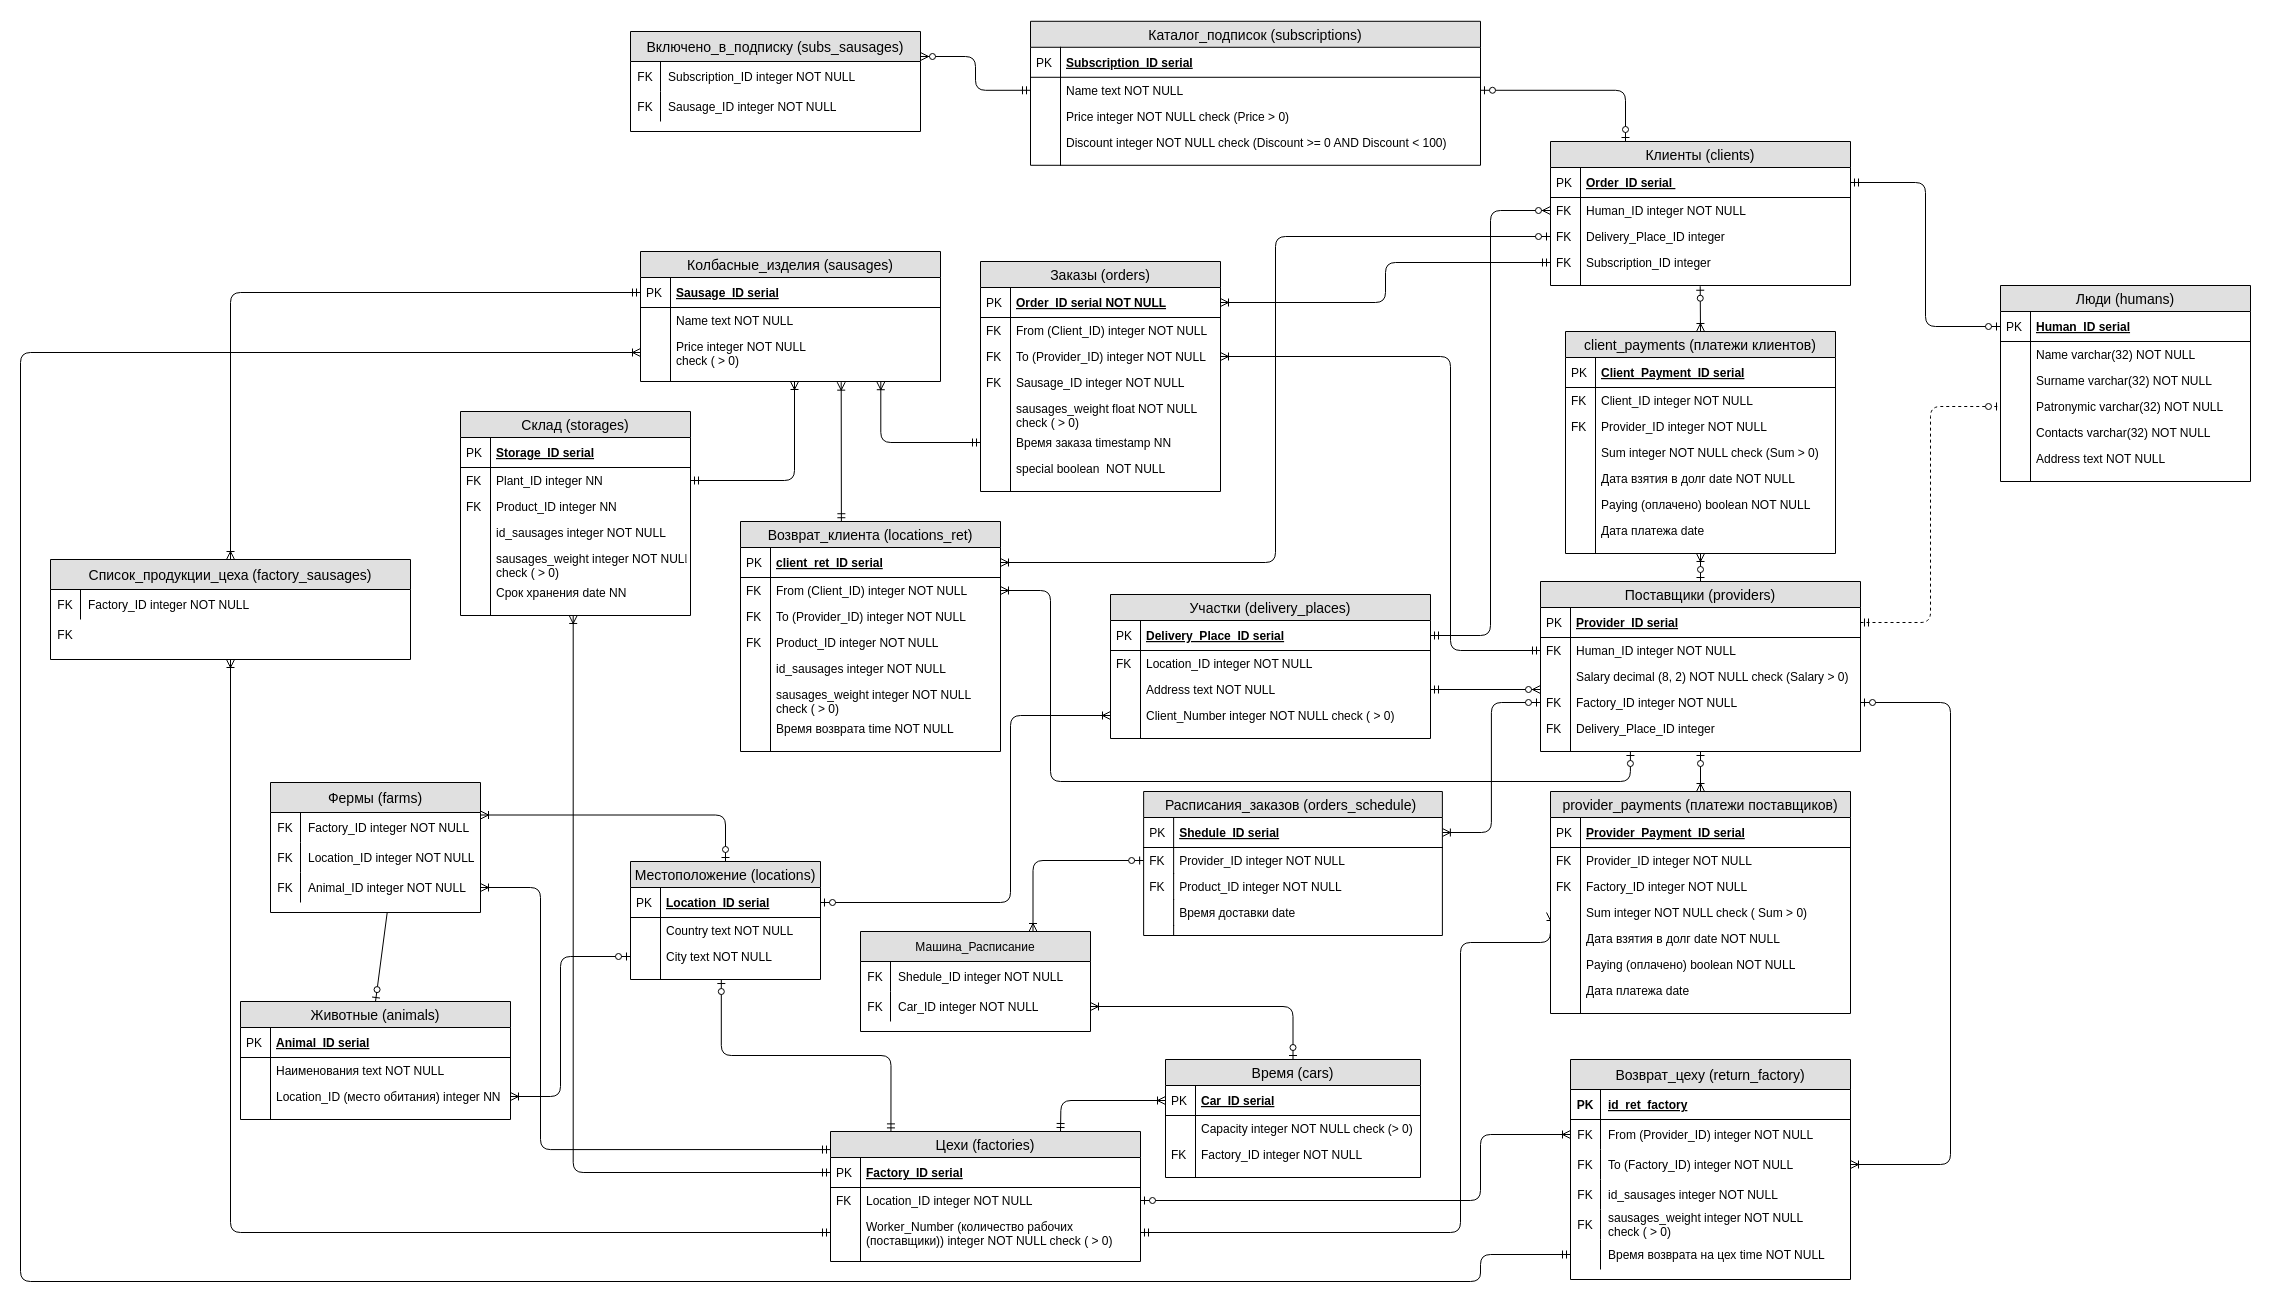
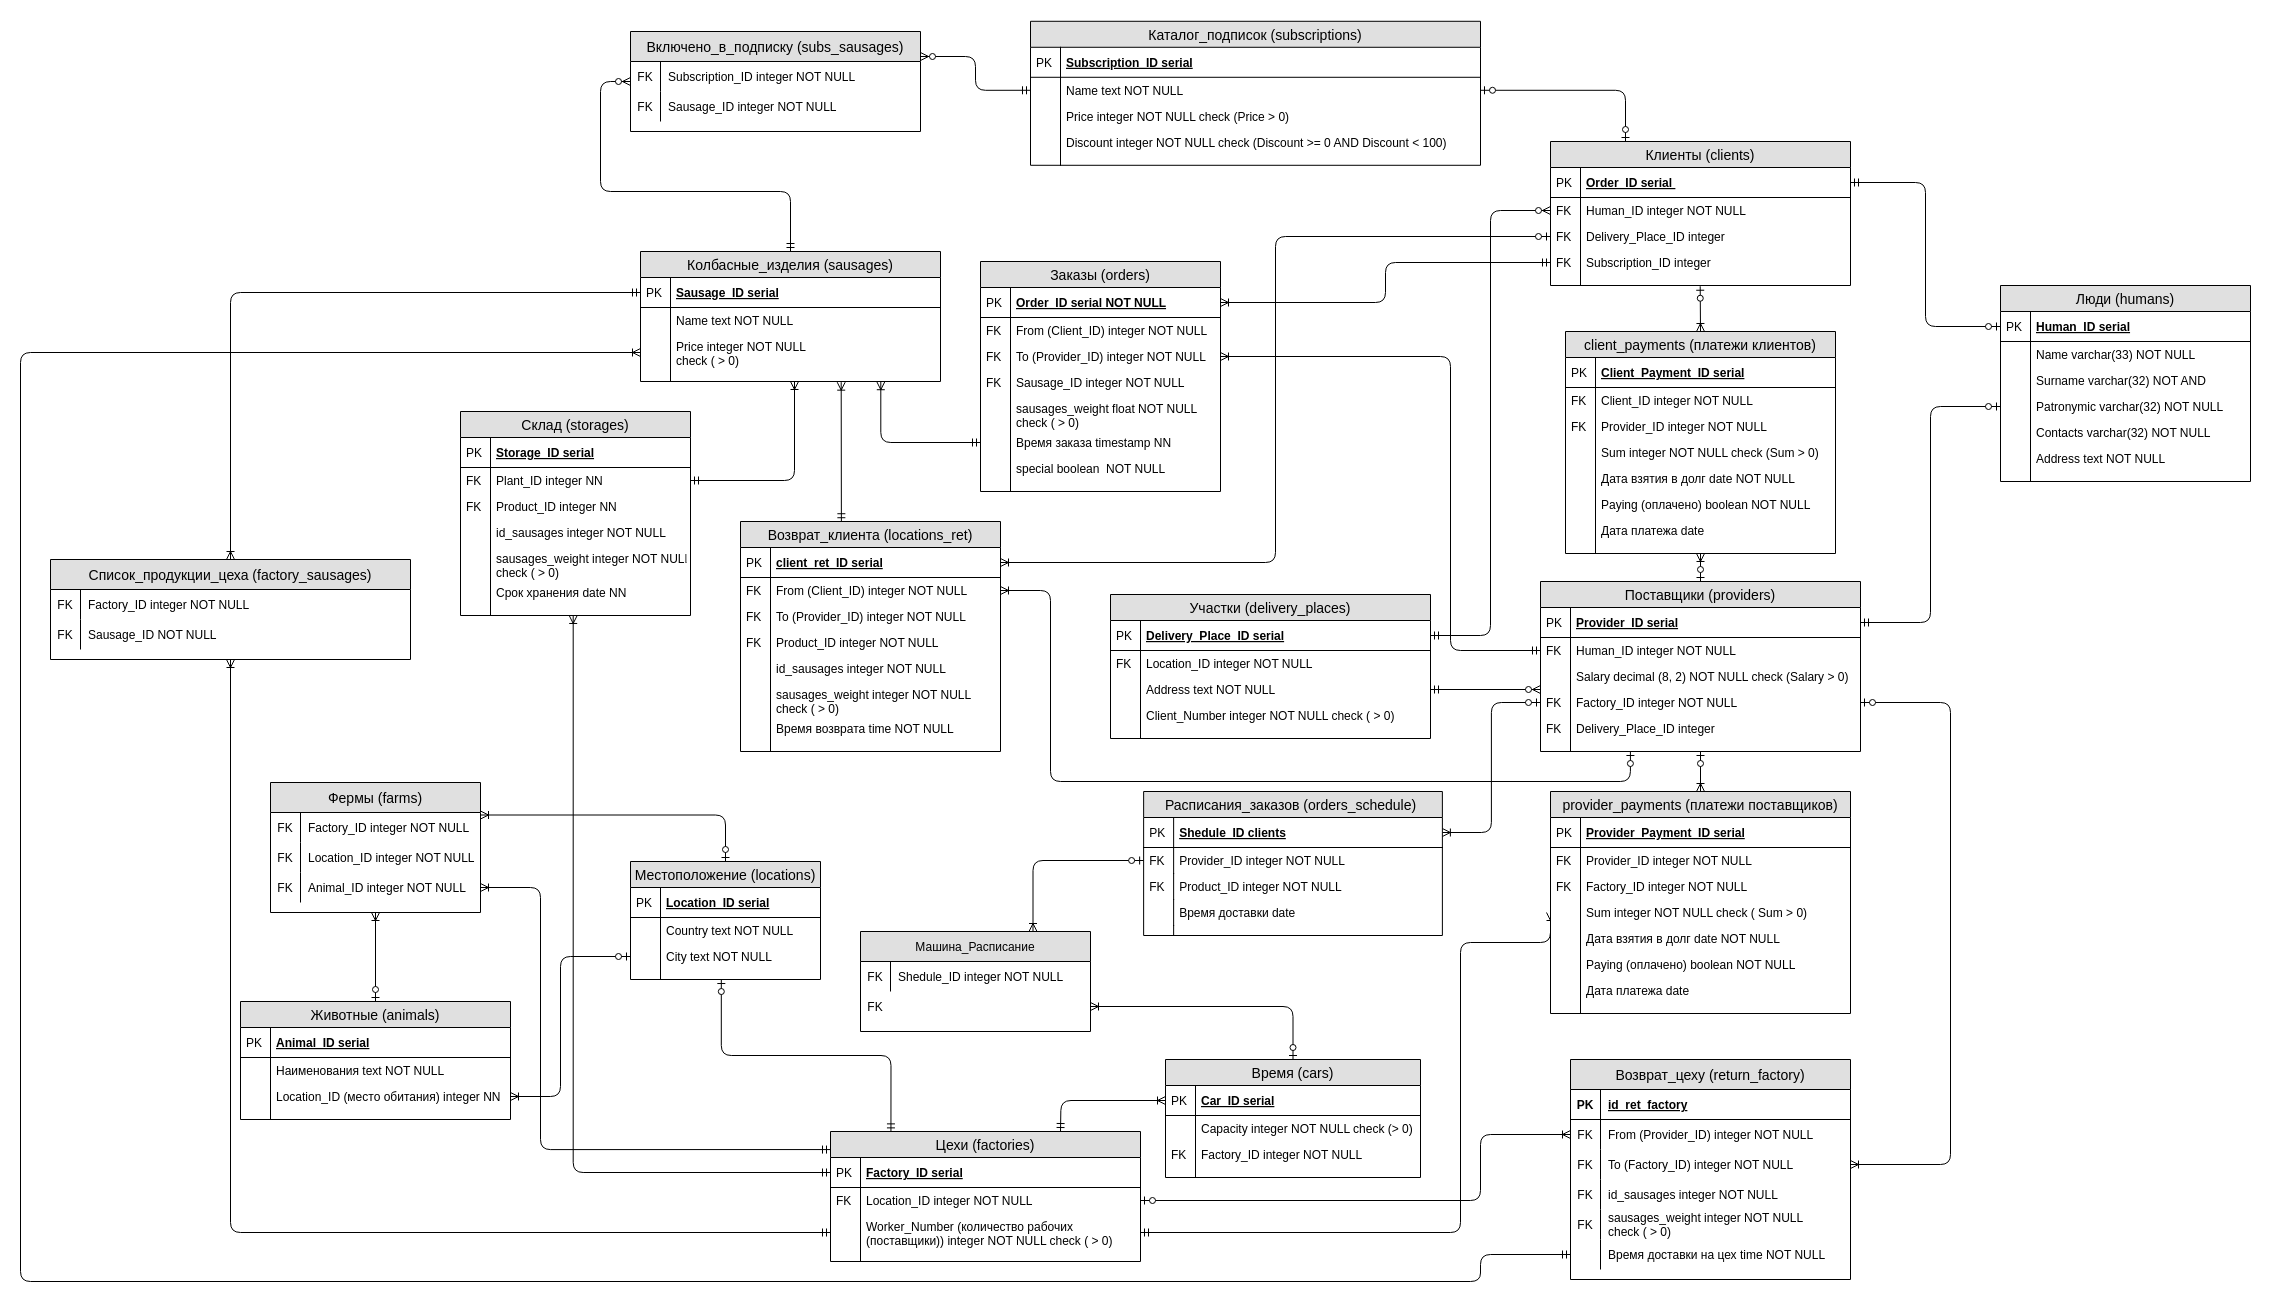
edge "Включено_в_подписку (subs_sausages)" -- "Колбасные_изделия (sausages)": added
node "Name varchar(32) NOT NULL": label "Name varchar(32) NOT NULL" -> "Name varchar(33) NOT NULL"
node "Surname varchar(32) NOT NULL": label "Surname varchar(32) NOT NULL" -> "Surname varchar(32) NOT AND"
edge "Patronymic varchar(32) NOT NULL" -- "Provider_ID serial": style dashed -> solid
node "Sausage_ID NOT NULL": added
node "Shedule_ID serial": label "Shedule_ID serial" -> "Shedule_ID clients"
edge "Client_Number integer NOT NULL check ( > 0)" -- "Location_ID serial": removed
edge "Animal_ID integer NOT NULL" -- "Животные (animals)": now "Фермы (farms)" -- "Животные (animals)"
node "Car_ID integer NOT NULL": removed
node "Время возврата на цех time NOT NULL": label "Время возврата на цех time NOT NULL" -> "Время доставки на цех time NOT NULL"
